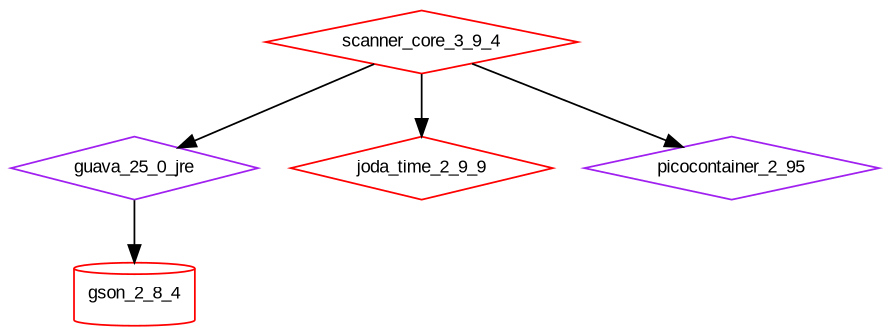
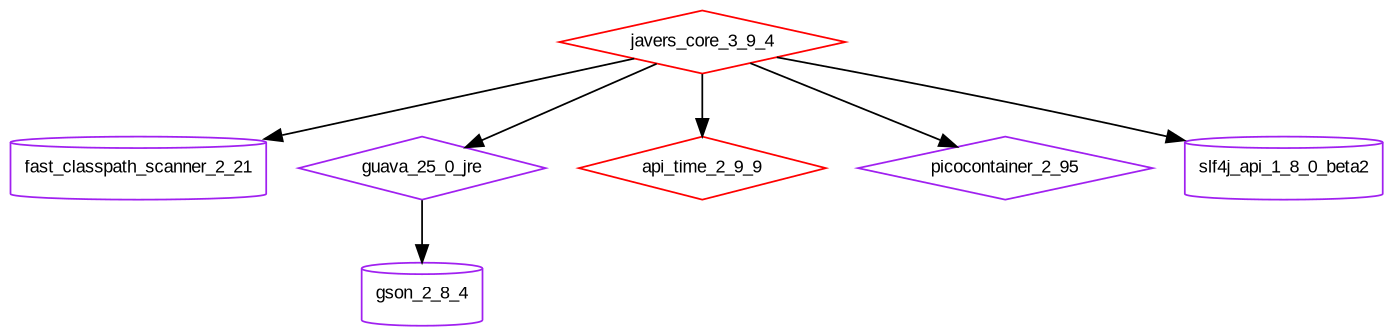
node "scanner_core_3_9_4": label "scanner_core_3_9_4" -> "javers_core_3_9_4"
node "fast_classpath_scanner_2_21": added
node "joda_time_2_9_9": label "joda_time_2_9_9" -> "api_time_2_9_9"
node "slf4j_api_1_8_0_beta2": added
node "gson_2_8_4": color red -> purple
